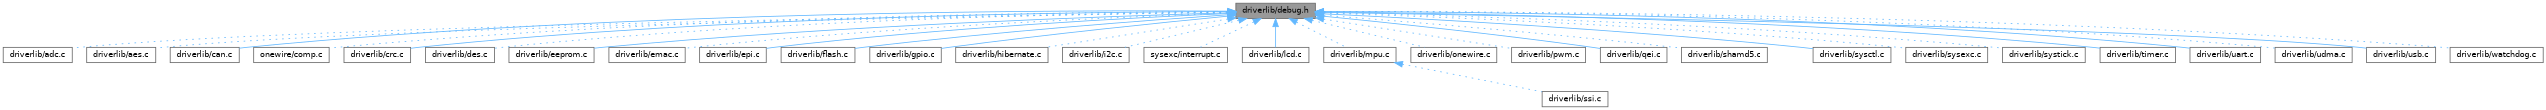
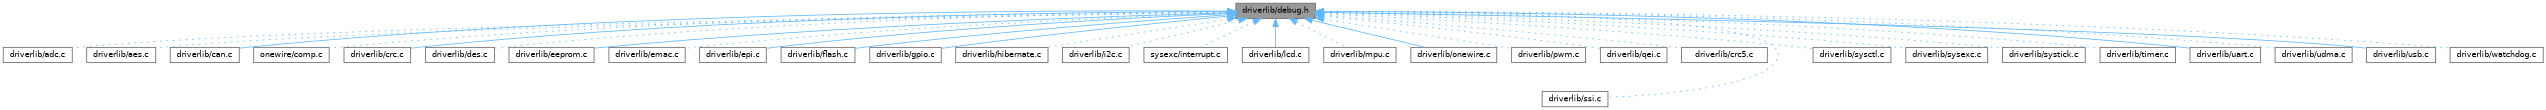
edge "driverlib/sysctl.c" -> "driverlib/debug.h": style solid -> dotted
edge "driverlib/timer.c" -> "driverlib/debug.h": style solid -> dotted
edge "driverlib/qei.c" -> "driverlib/debug.h": style solid -> dotted
edge "driverlib/onewire.c" -> "driverlib/debug.h": style dotted -> solid
node "driverlib/shamd5.c": label "driverlib/shamd5.c" -> "driverlib/crc5.c"
edge "driverlib/ssi.c" -> "driverlib/mpu.c": now "driverlib/ssi.c" -> "driverlib/debug.h"
